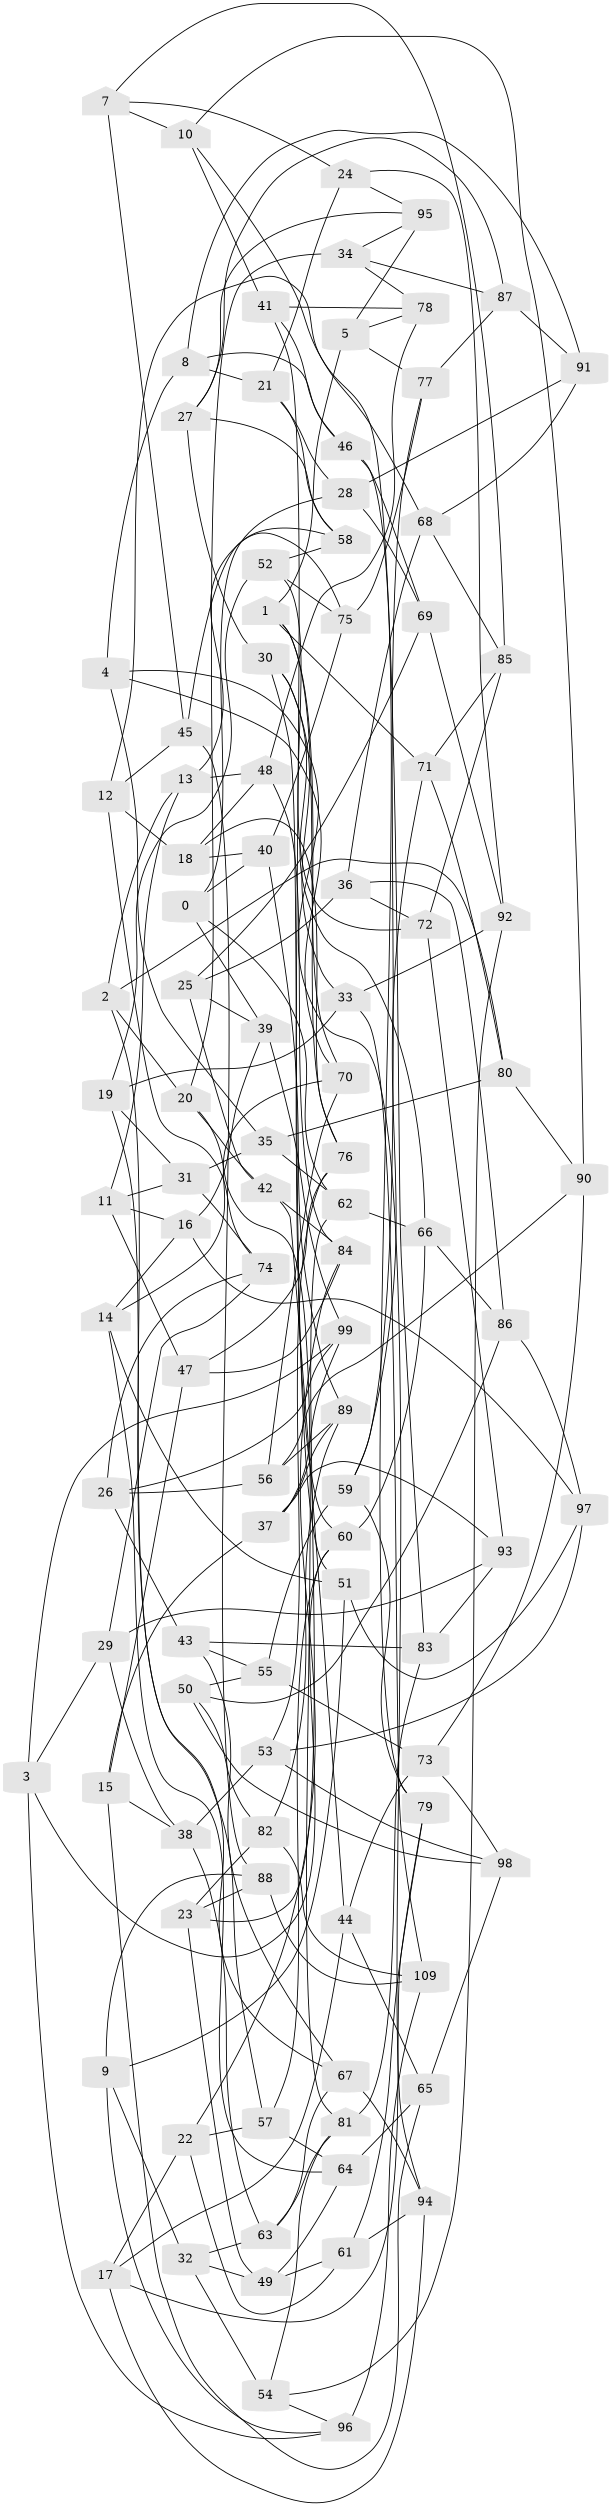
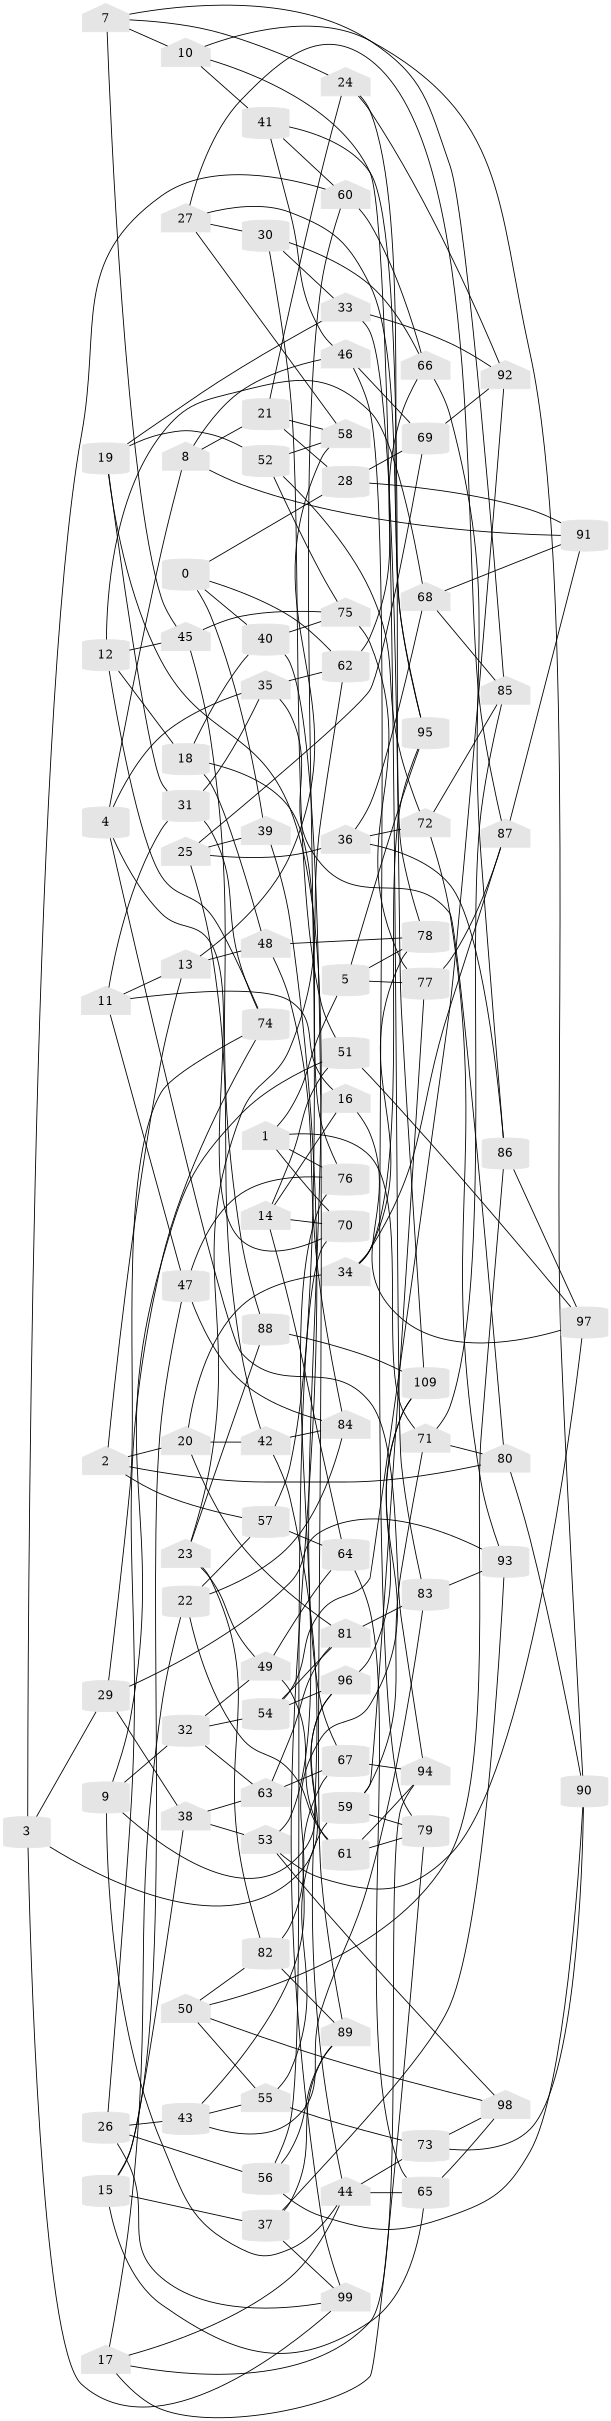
edge "39" -- "16": removed
edge "88" -- "9": now "44" -- "9"
